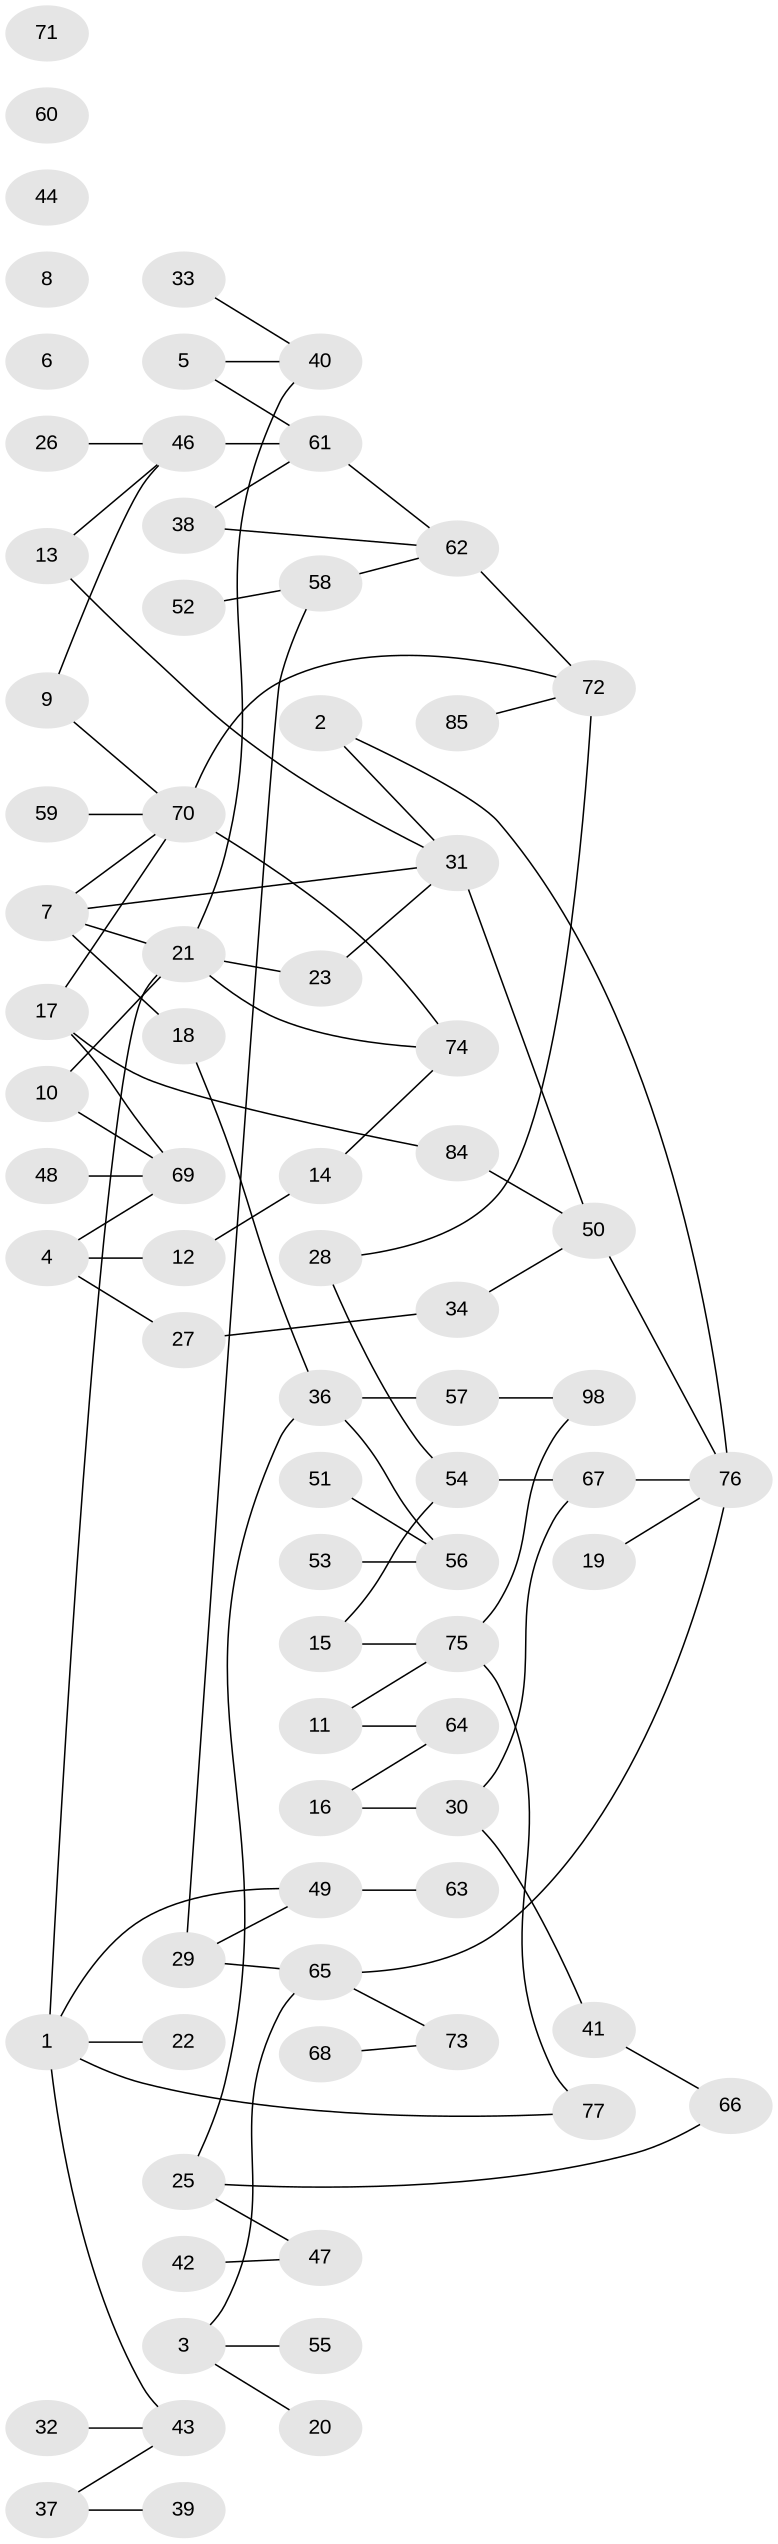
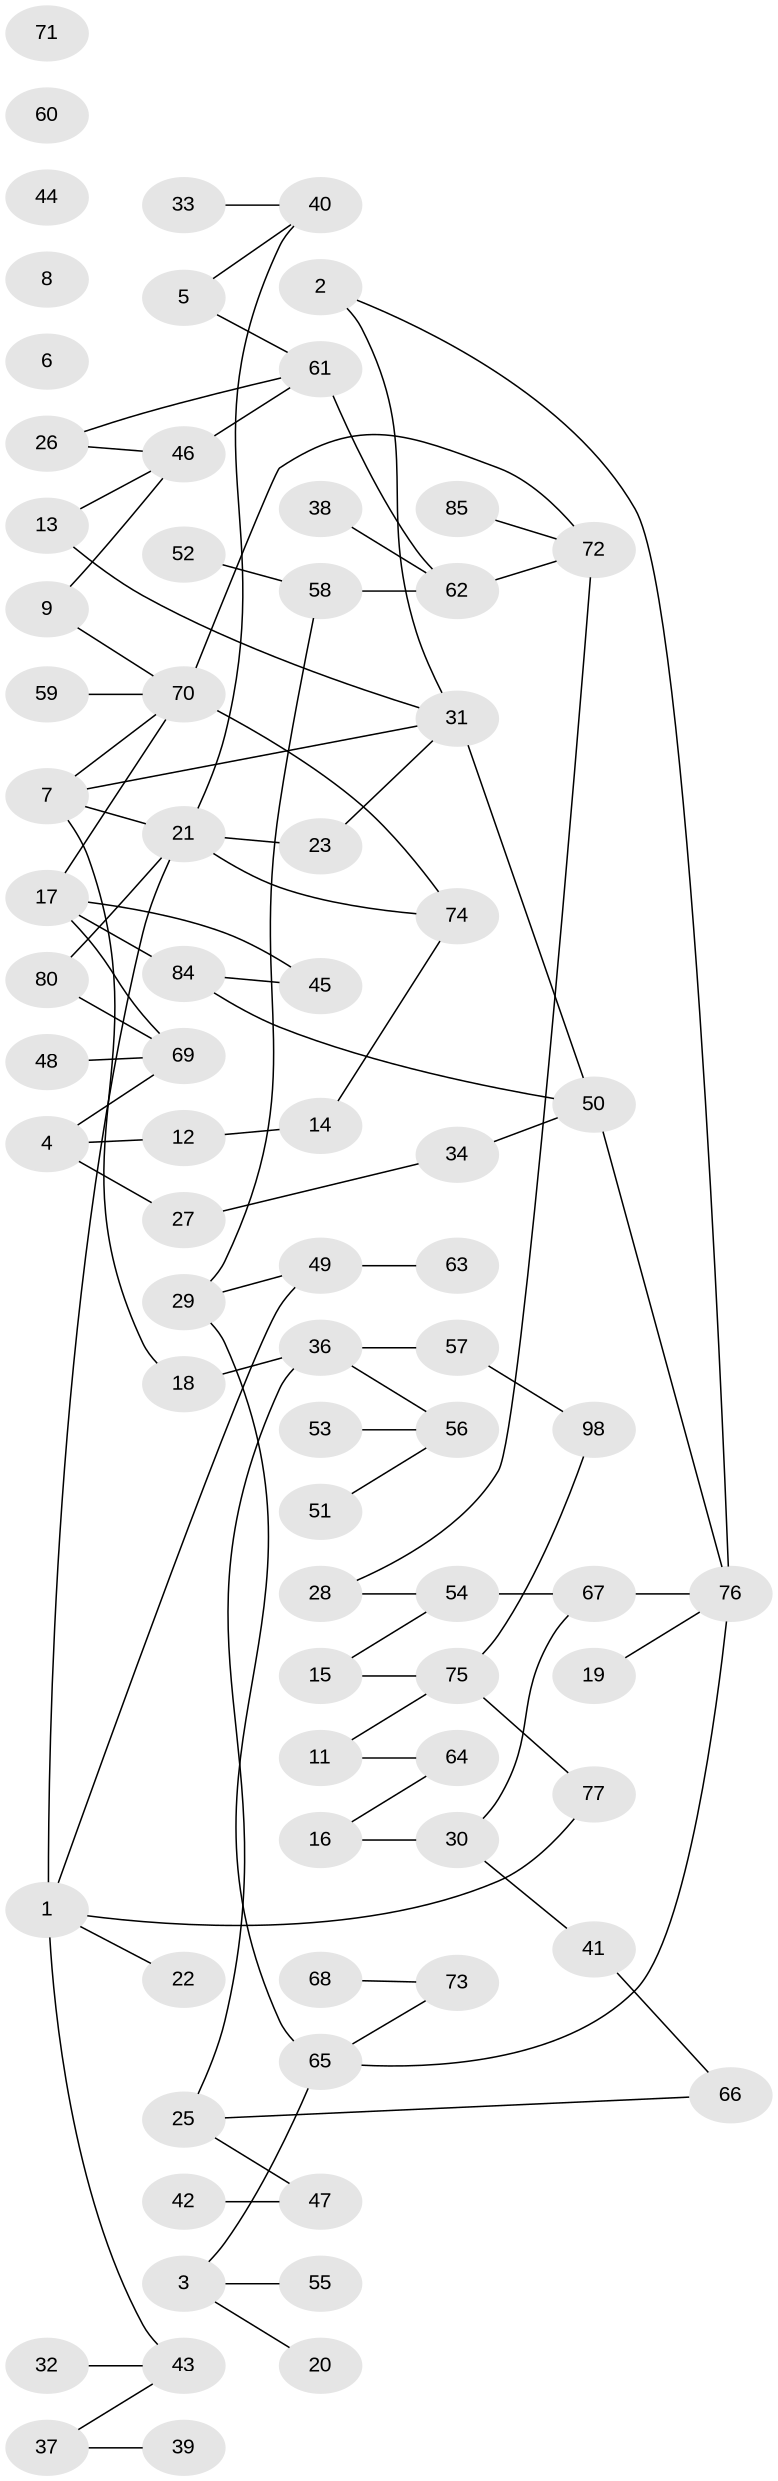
edge "61" -- "38": now "61" -- "26"
node "45": added
node "10": label "10" -> "80"
